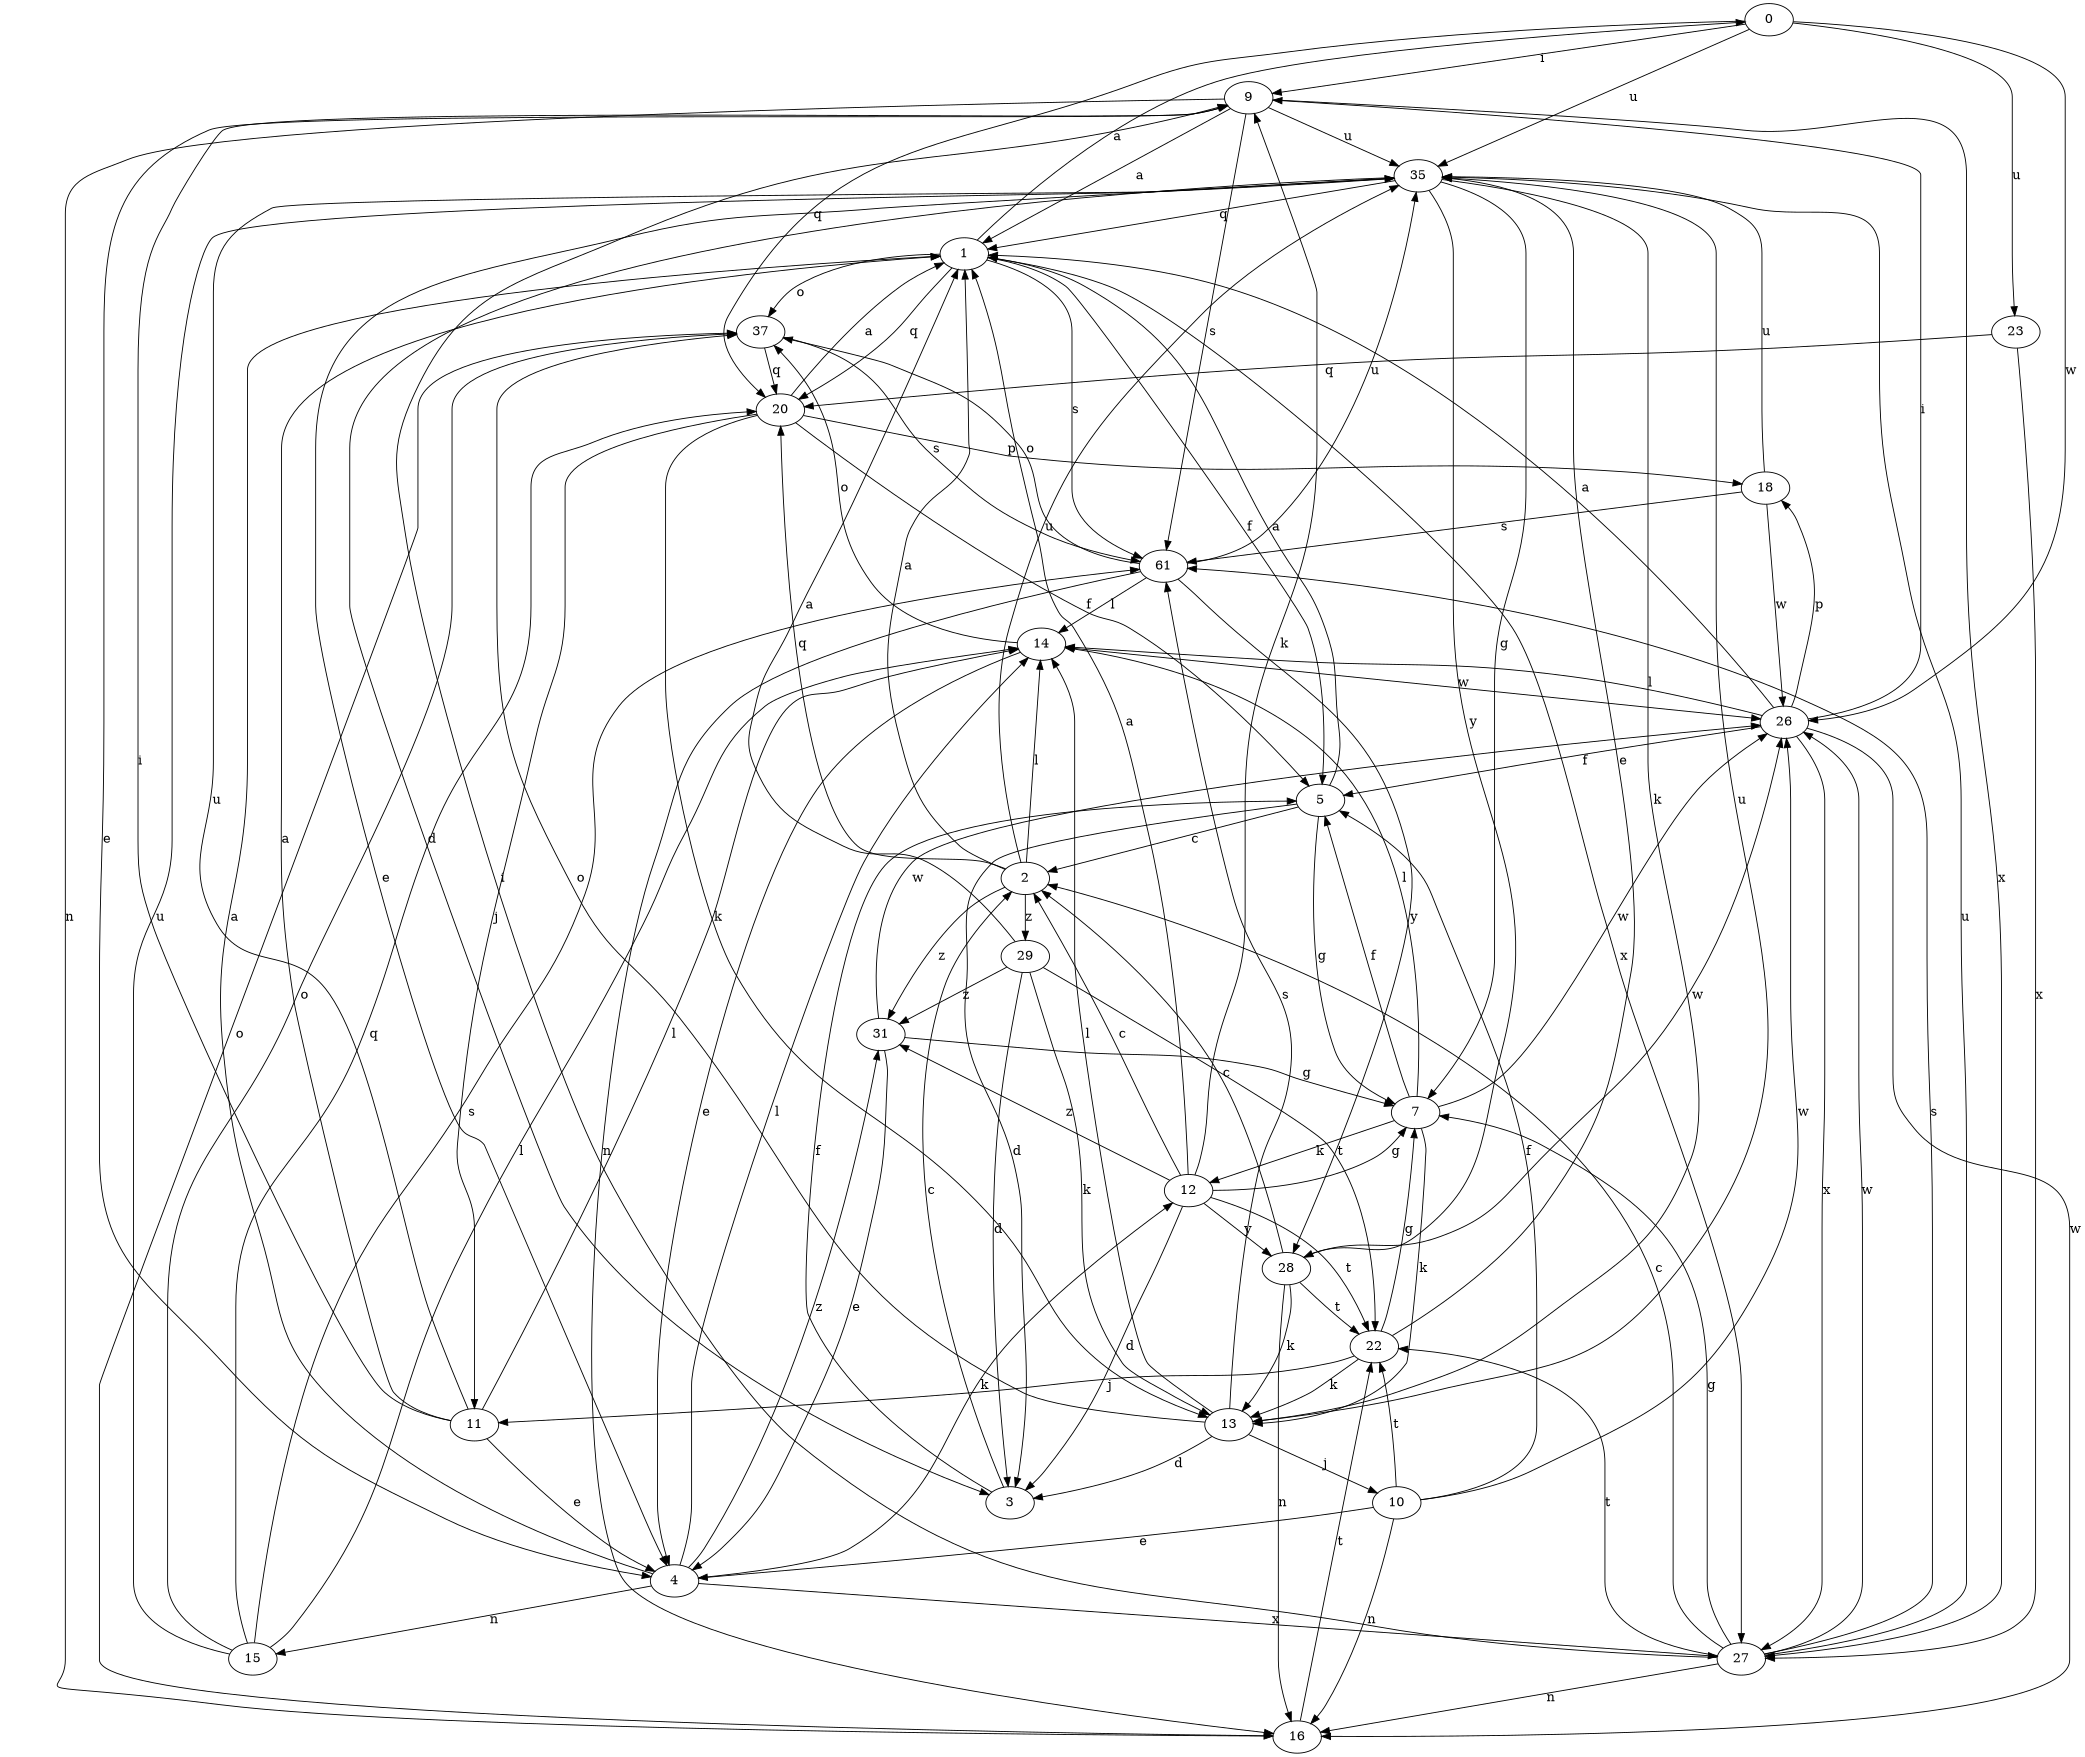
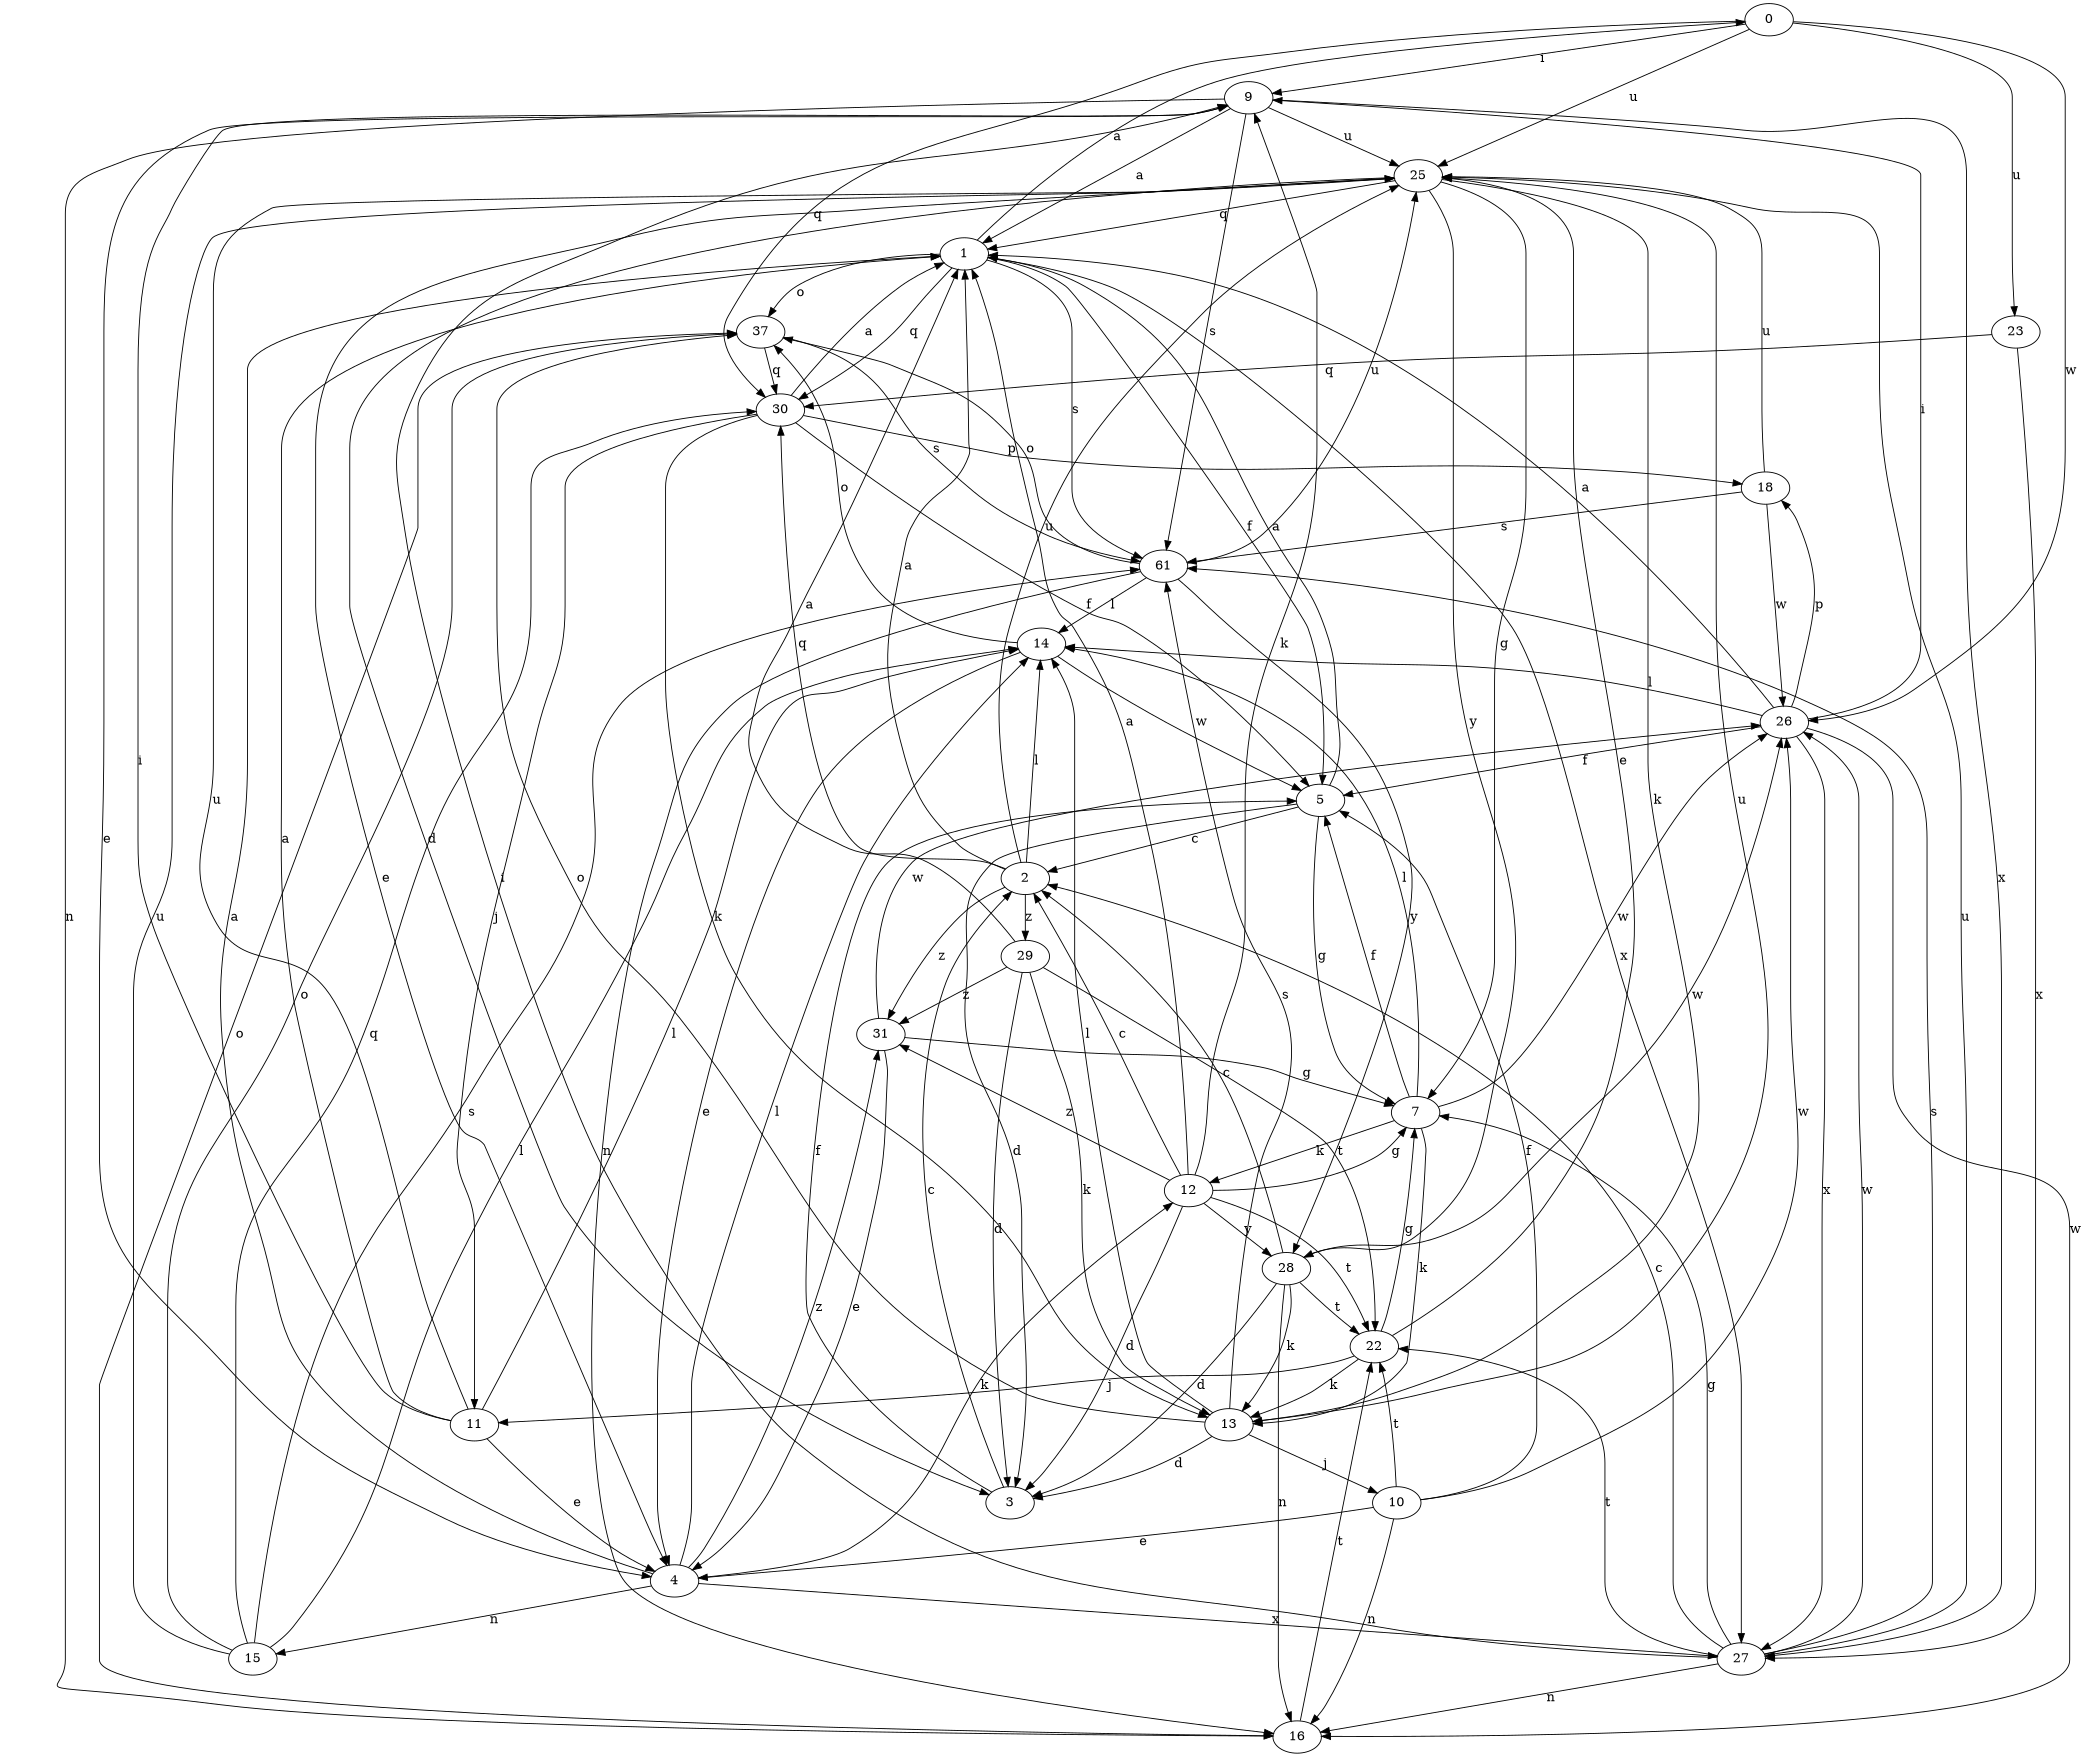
node "35": label "35" -> "25"
node "20": label "20" -> "30"
edge "14" -> "26": now "14" -> "5"
edge "28" -> "3": added, label "d"
